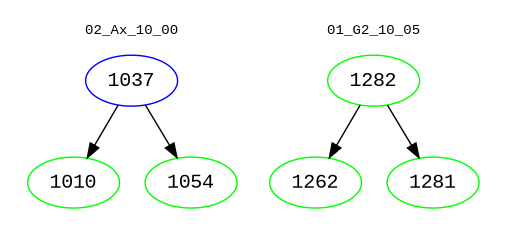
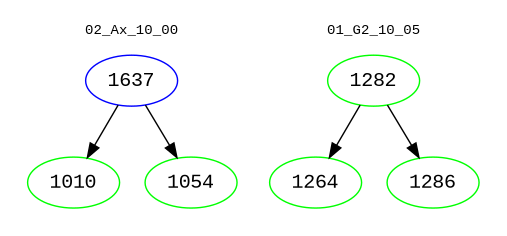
node "1037": label "1037" -> "1637"
node "1262": label "1262" -> "1264"
node "1281": label "1281" -> "1286"
